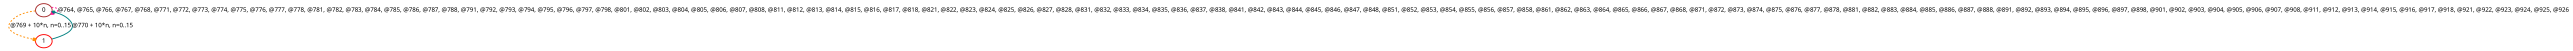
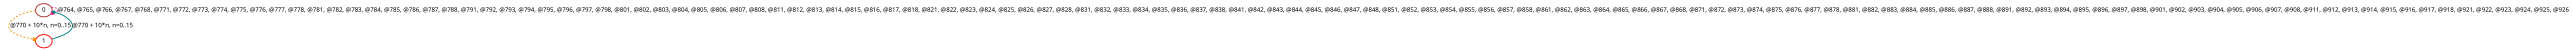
edge "0" -> "1": label "@769 + 10*n, n=0..15" -> "@770 + 10*n, n=0..15"
